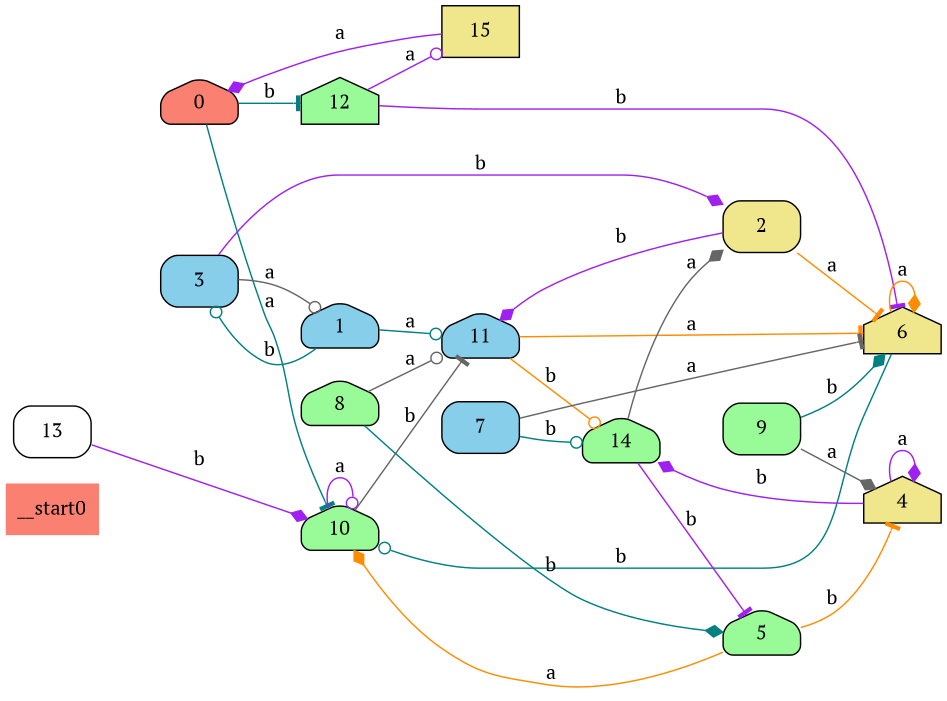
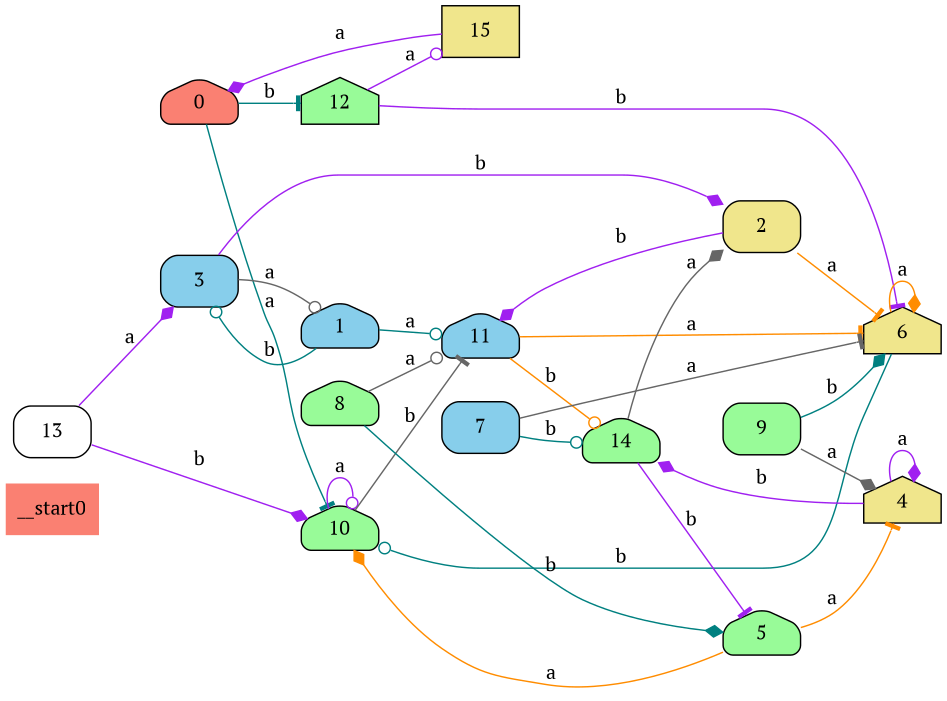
edge "13" -> "3": added, label "a"
edge "5" -> "4": label "b" -> "a"
